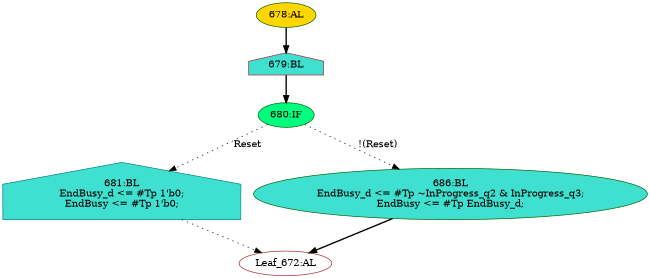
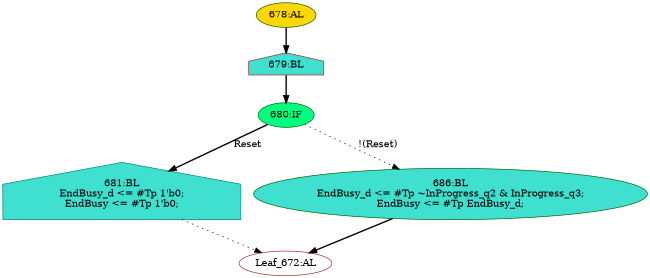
edge "680:IF" -> "681:BL EndBusy_d <= #Tp 1'b0; EndBusy <= #Tp 1'b0;": style dotted -> bold
